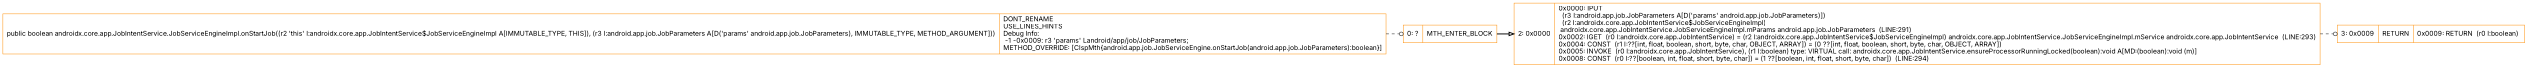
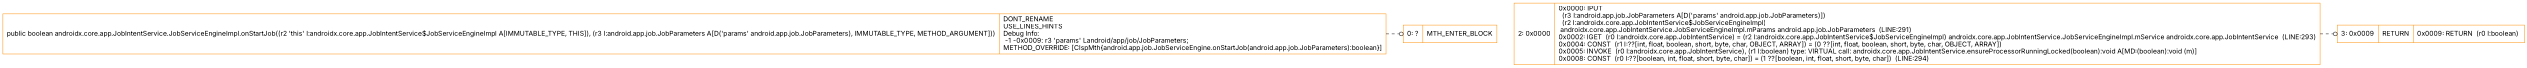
edge "0: ?" -> "2: 0x0000": removed
